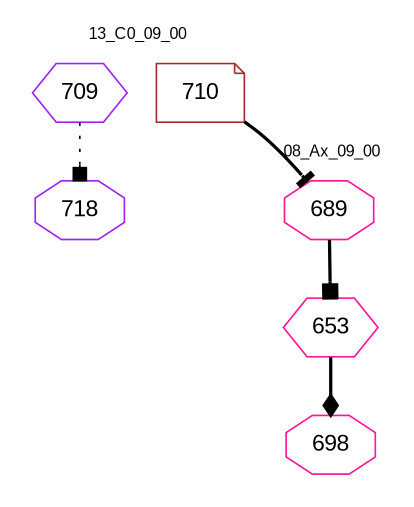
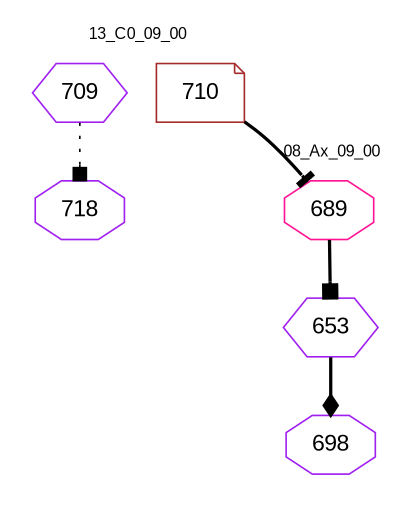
node "653": color deeppink -> purple
node "698": color deeppink -> purple
